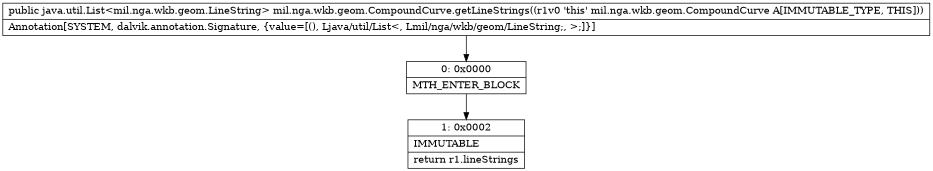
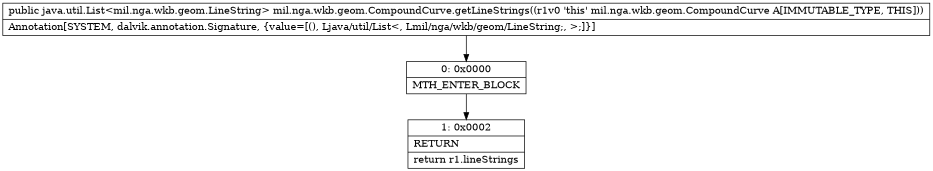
node "1: 0x0002": text "IMMUTABLE" -> "RETURN"
